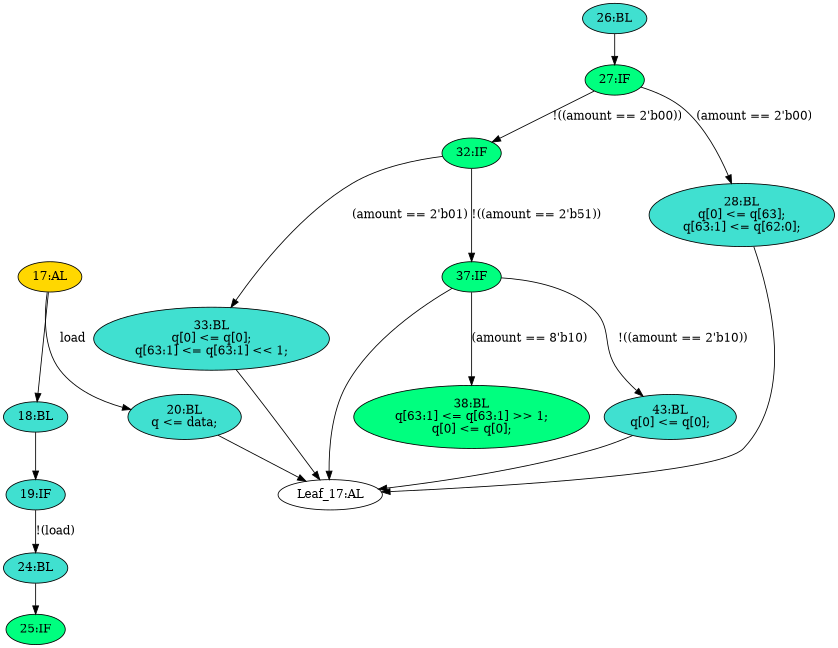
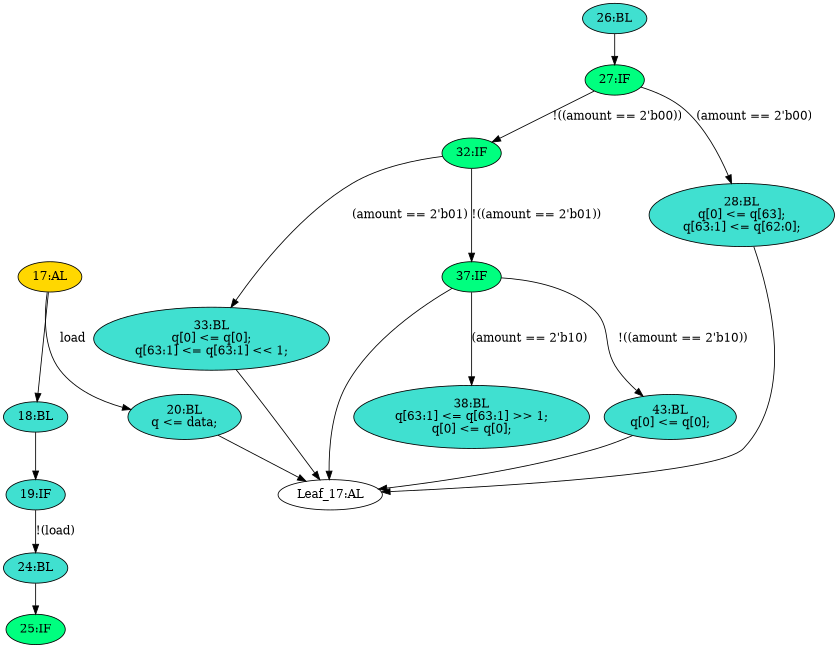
edge "32:IF" -> "37:IF": label "!((amount == 2'b51))" -> "!((amount == 2'b01))"
edge "37:IF" -> "38:BL q[63:1] <= q[63:1] >> 1; q[0] <= q[0];": label "(amount == 8'b10)" -> "(amount == 2'b10)"
node "38:BL q[63:1] <= q[63:1] >> 1; q[0] <= q[0];": fillcolor springgreen -> turquoise
